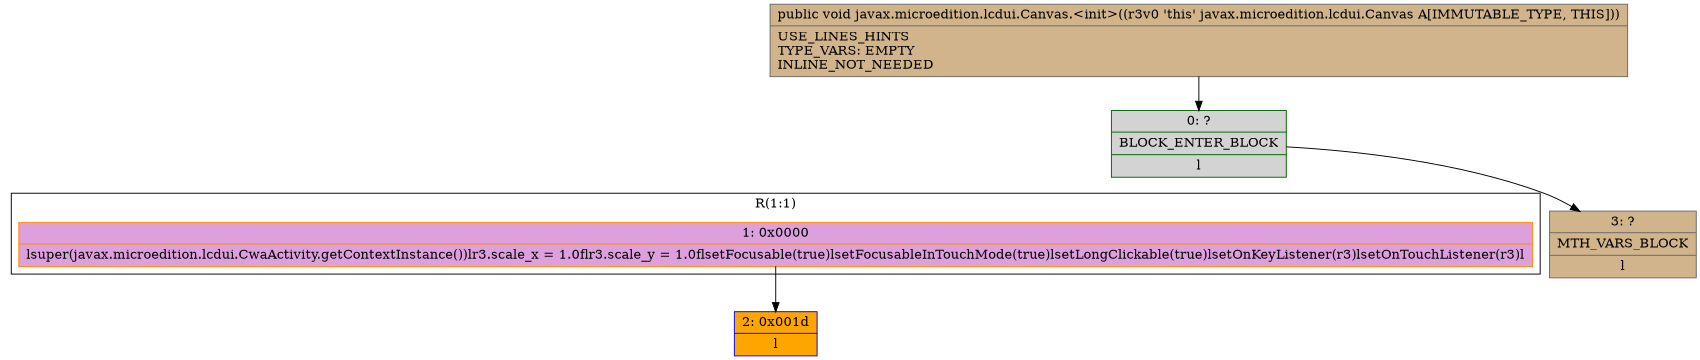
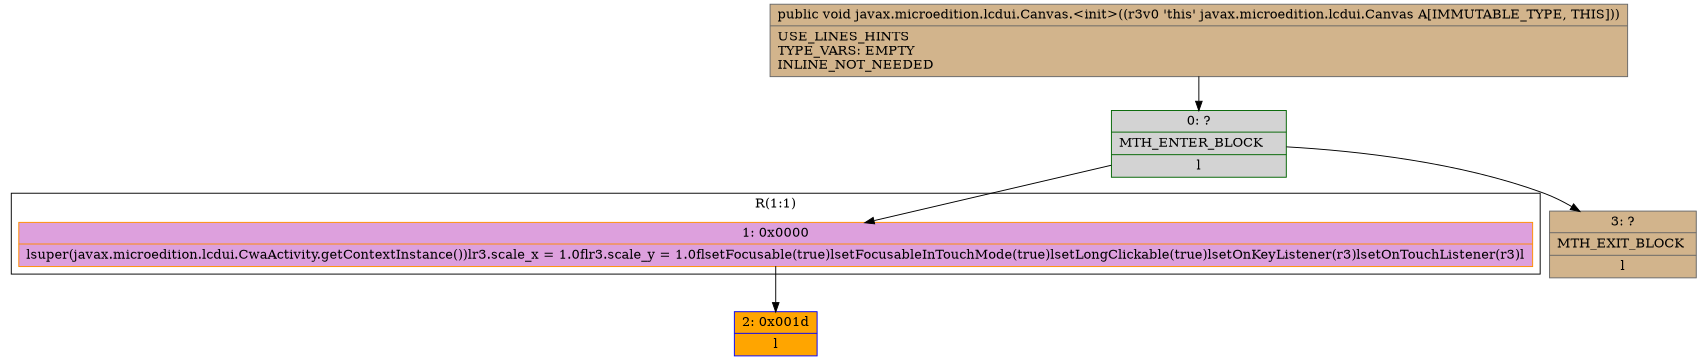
node "0: ?": text "BLOCK_ENTER_BLOCK" -> "MTH_ENTER_BLOCK"
edge "0: ?" -> "1: 0x0000": added
node "3: ?": text "MTH_VARS_BLOCK" -> "MTH_EXIT_BLOCK"
